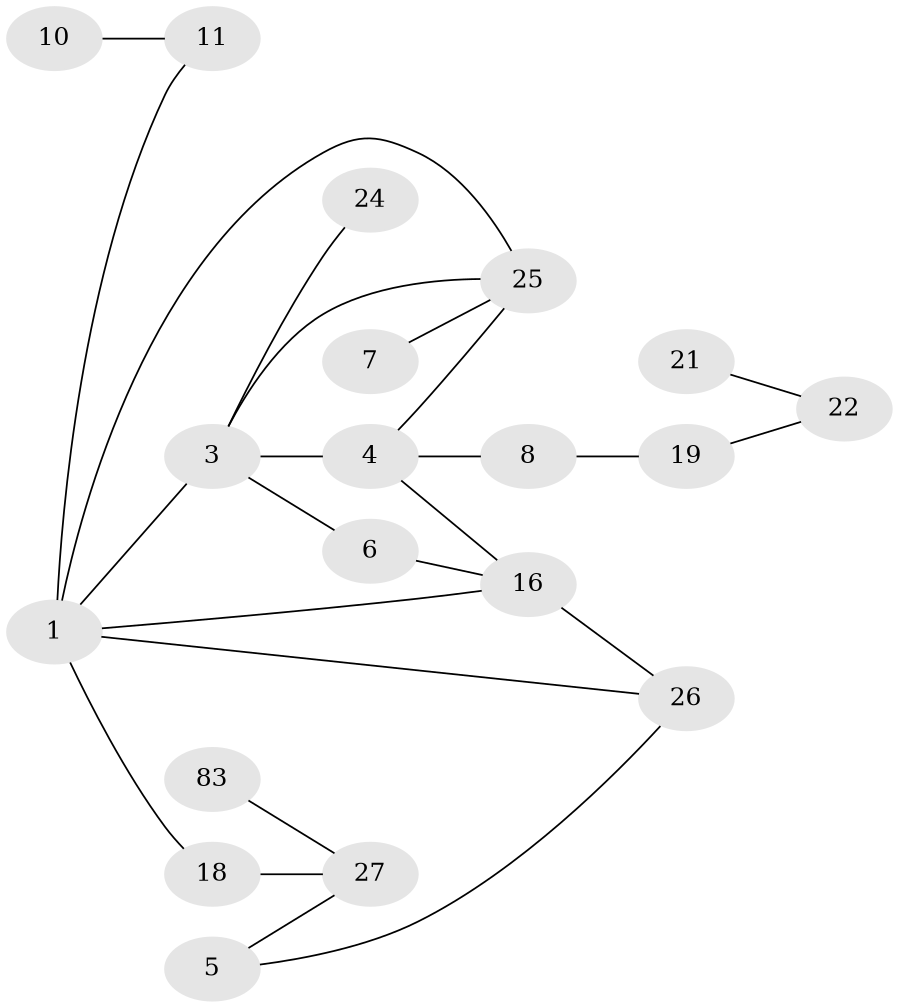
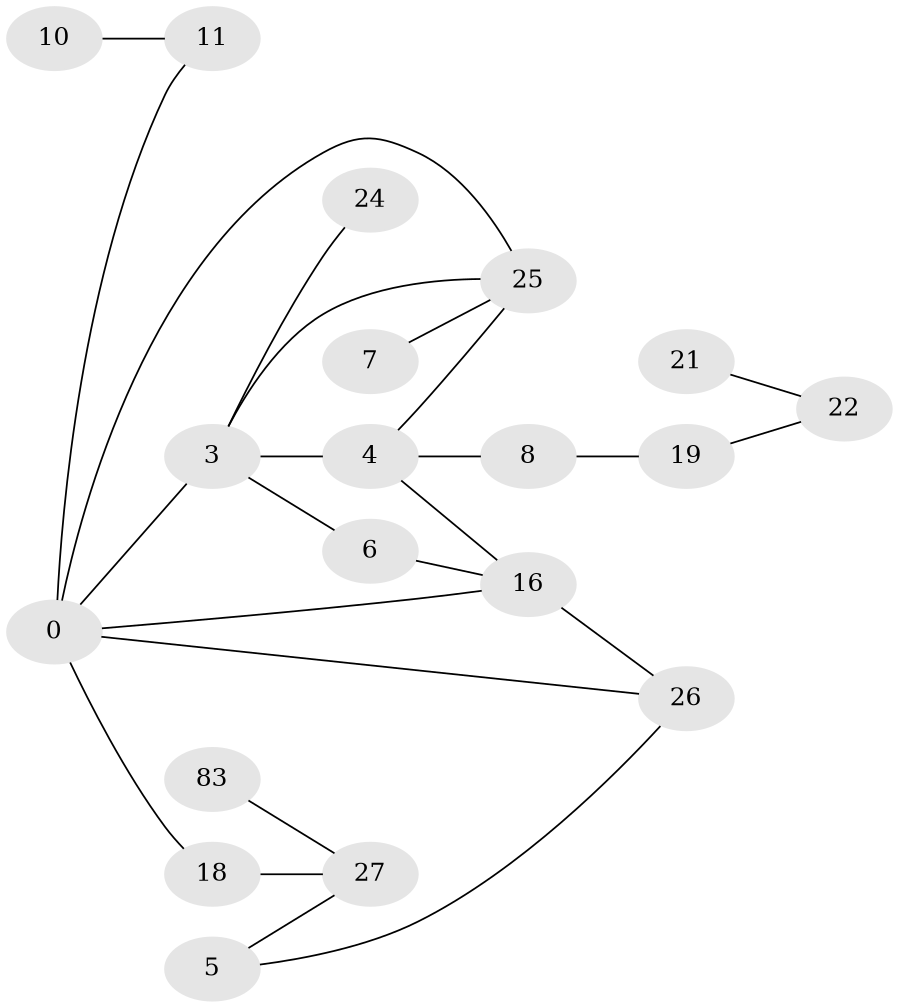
node "1": label "1" -> "0"
